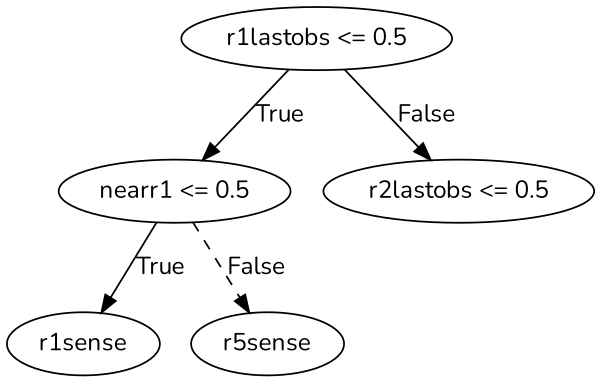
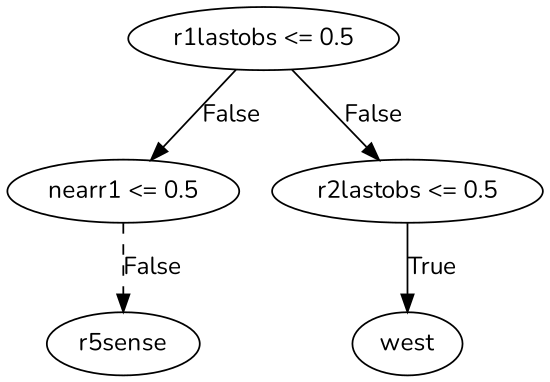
edge "r1lastobs <= 0.5" -> "nearr1 <= 0.5": label "True" -> "False"
node "r1sense": removed
node "west": added
